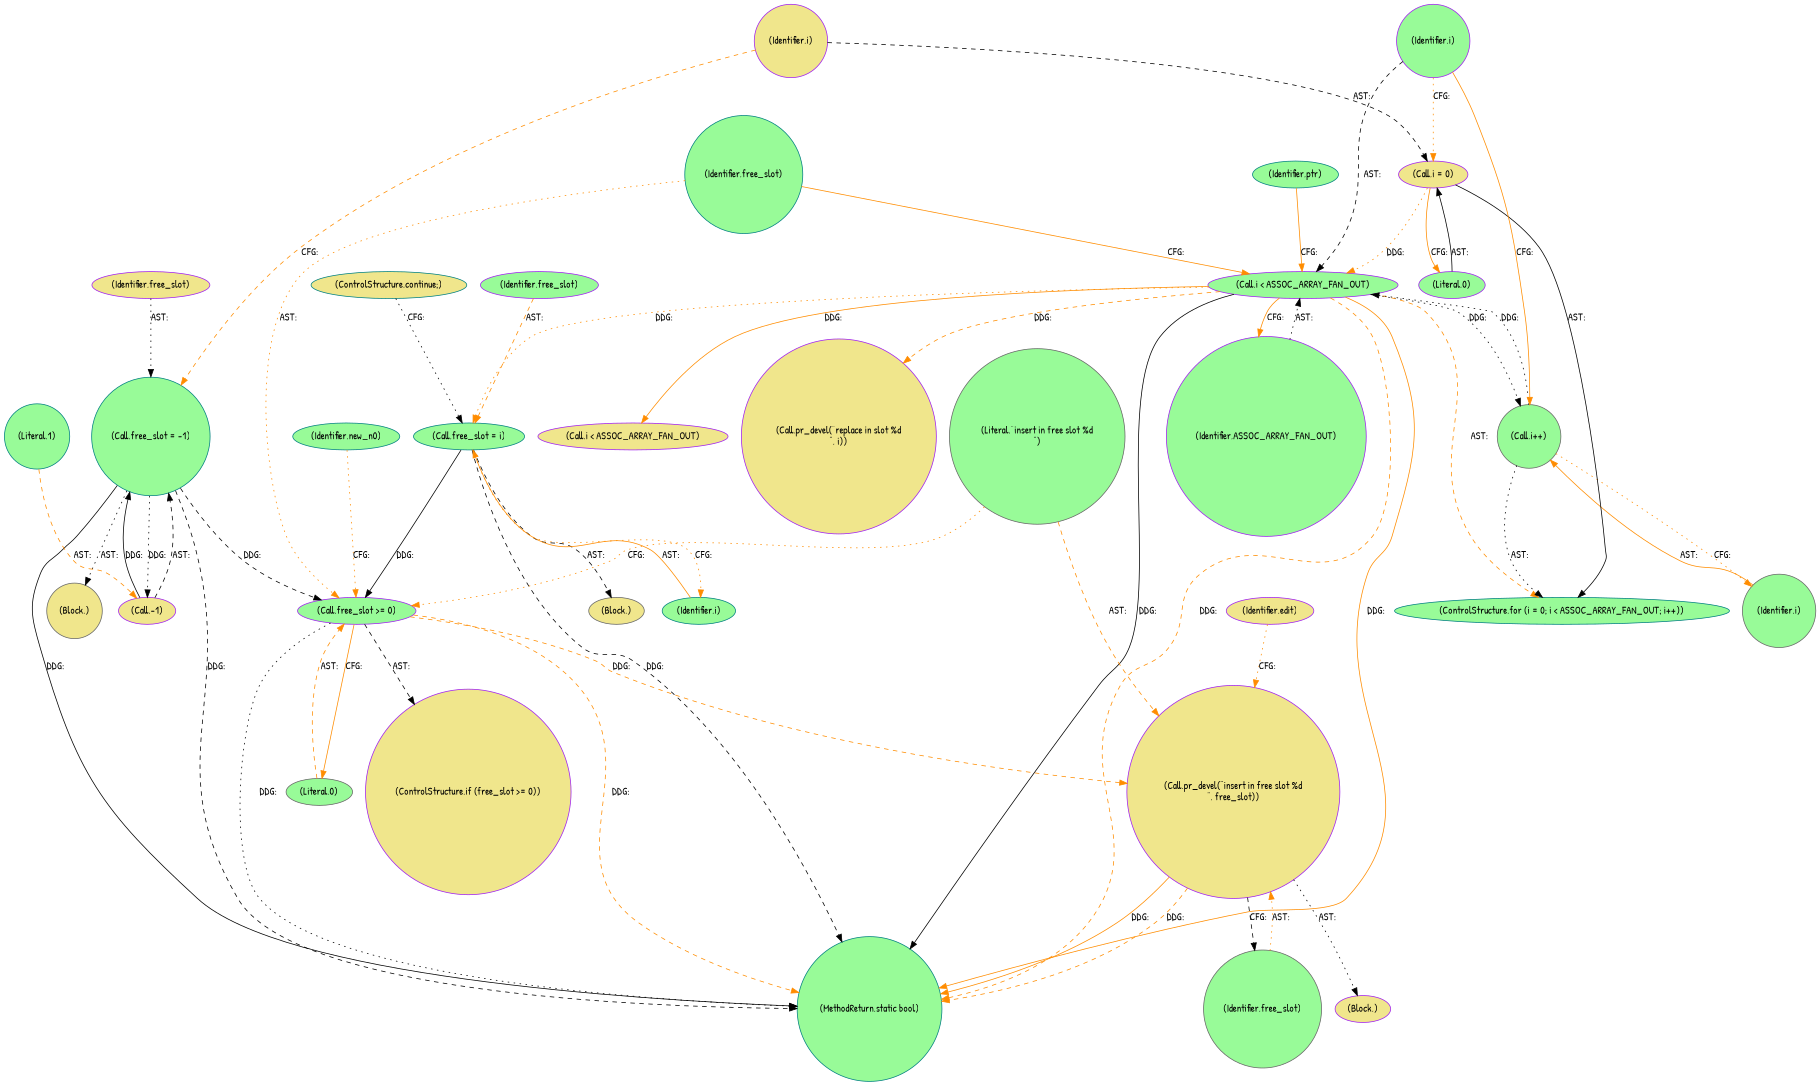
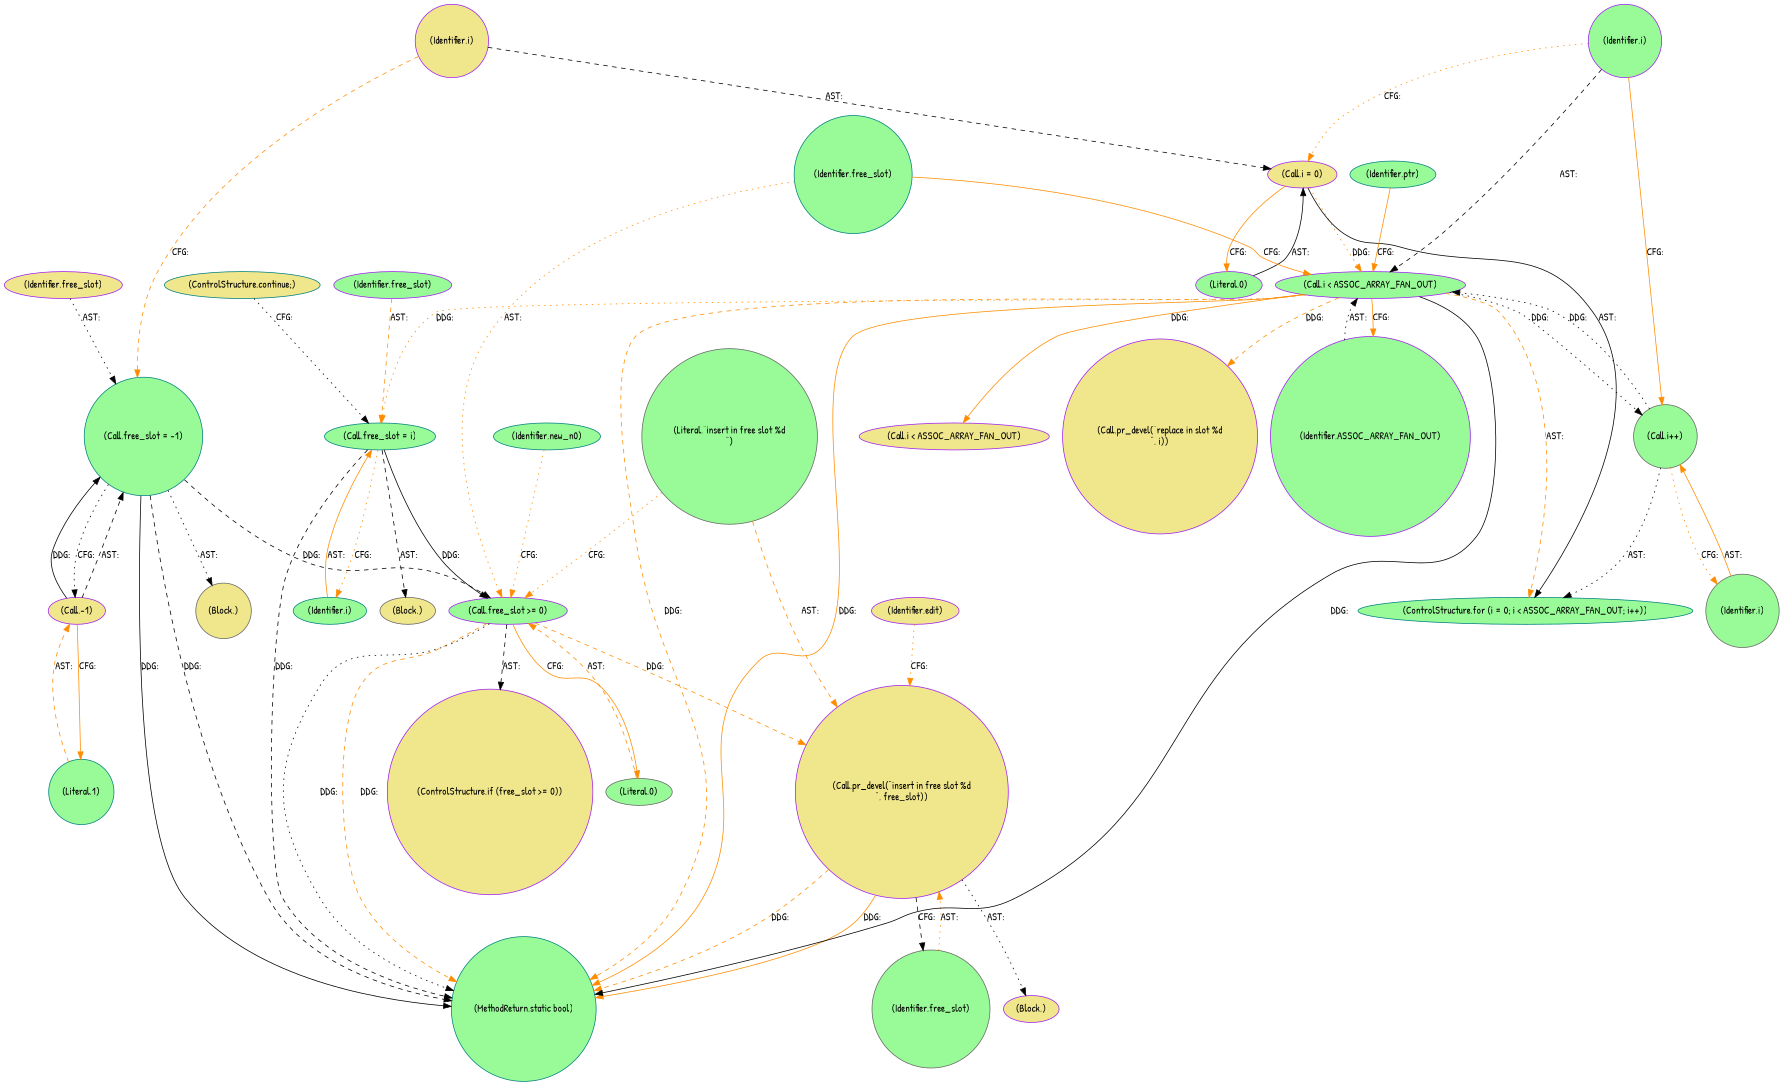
edge "(Call,free_slot = -1)" -> "(Call,-1)": label "DDG: " -> "CFG: "
edge "(Call,-1)" -> "(Literal,1)": added, label "CFG:"
